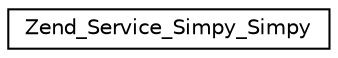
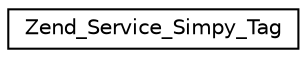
node "Zend_Service_Simpy_Simpy": label "Zend_Service_Simpy_Simpy" -> "Zend_Service_Simpy_Tag"
